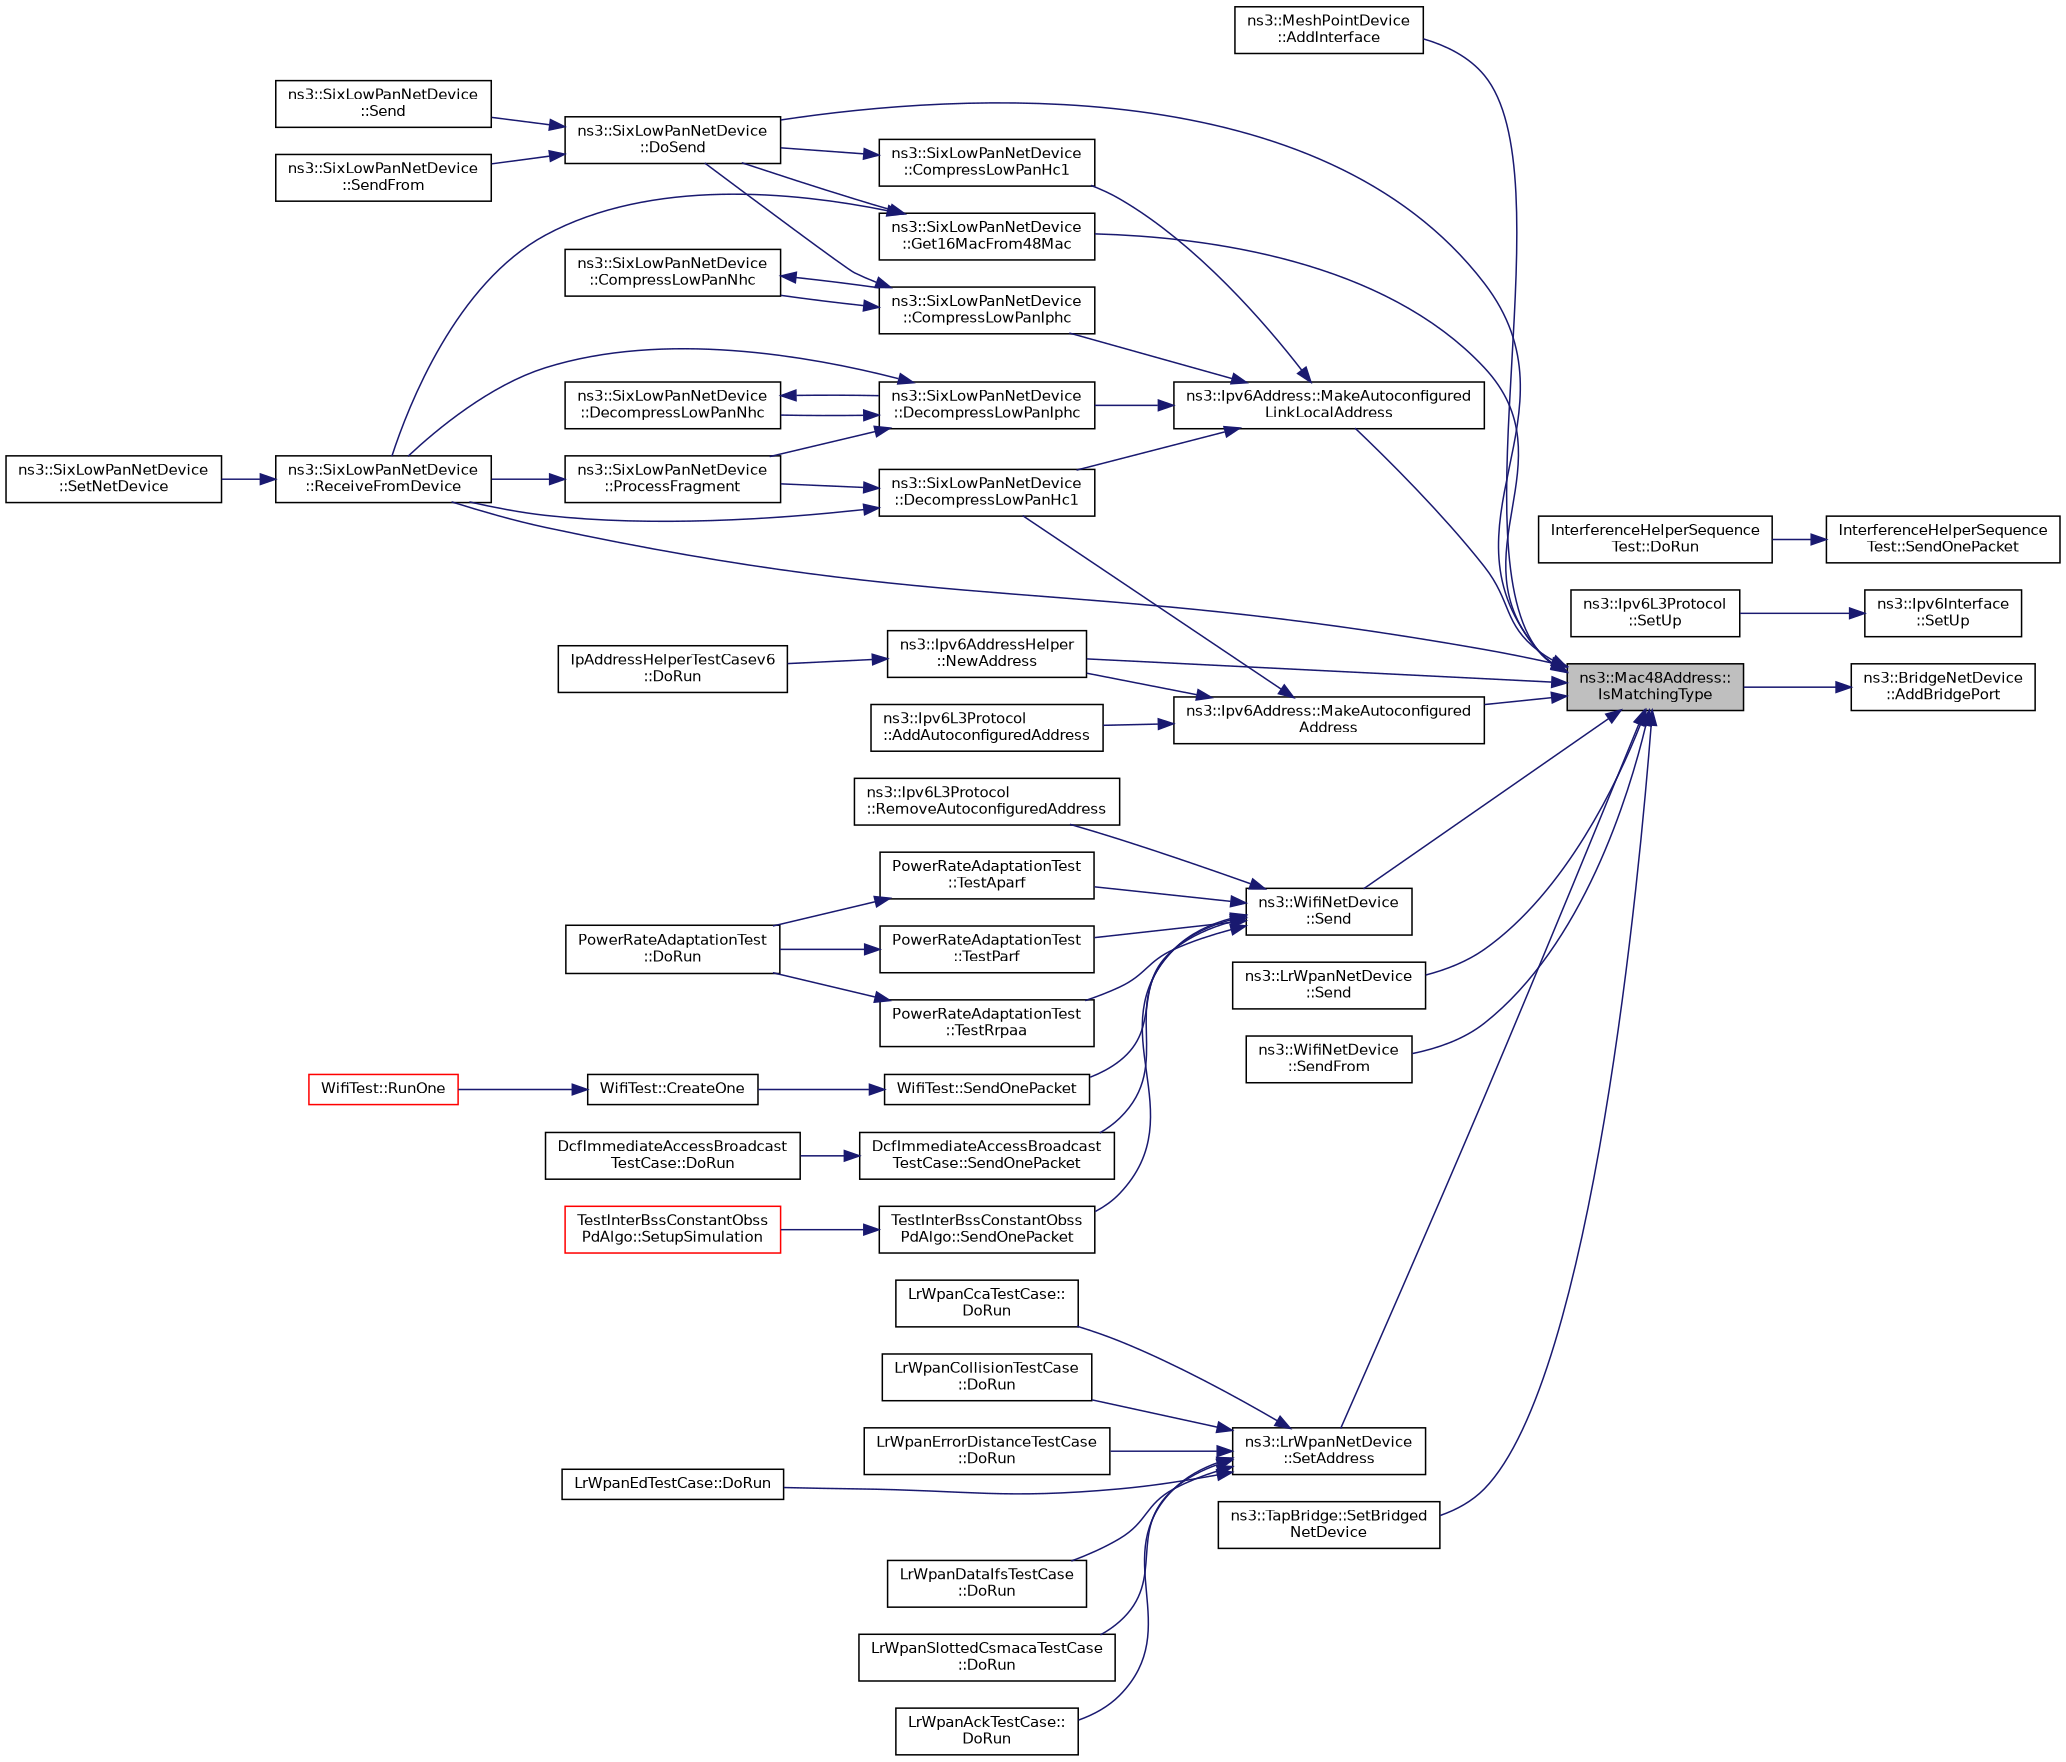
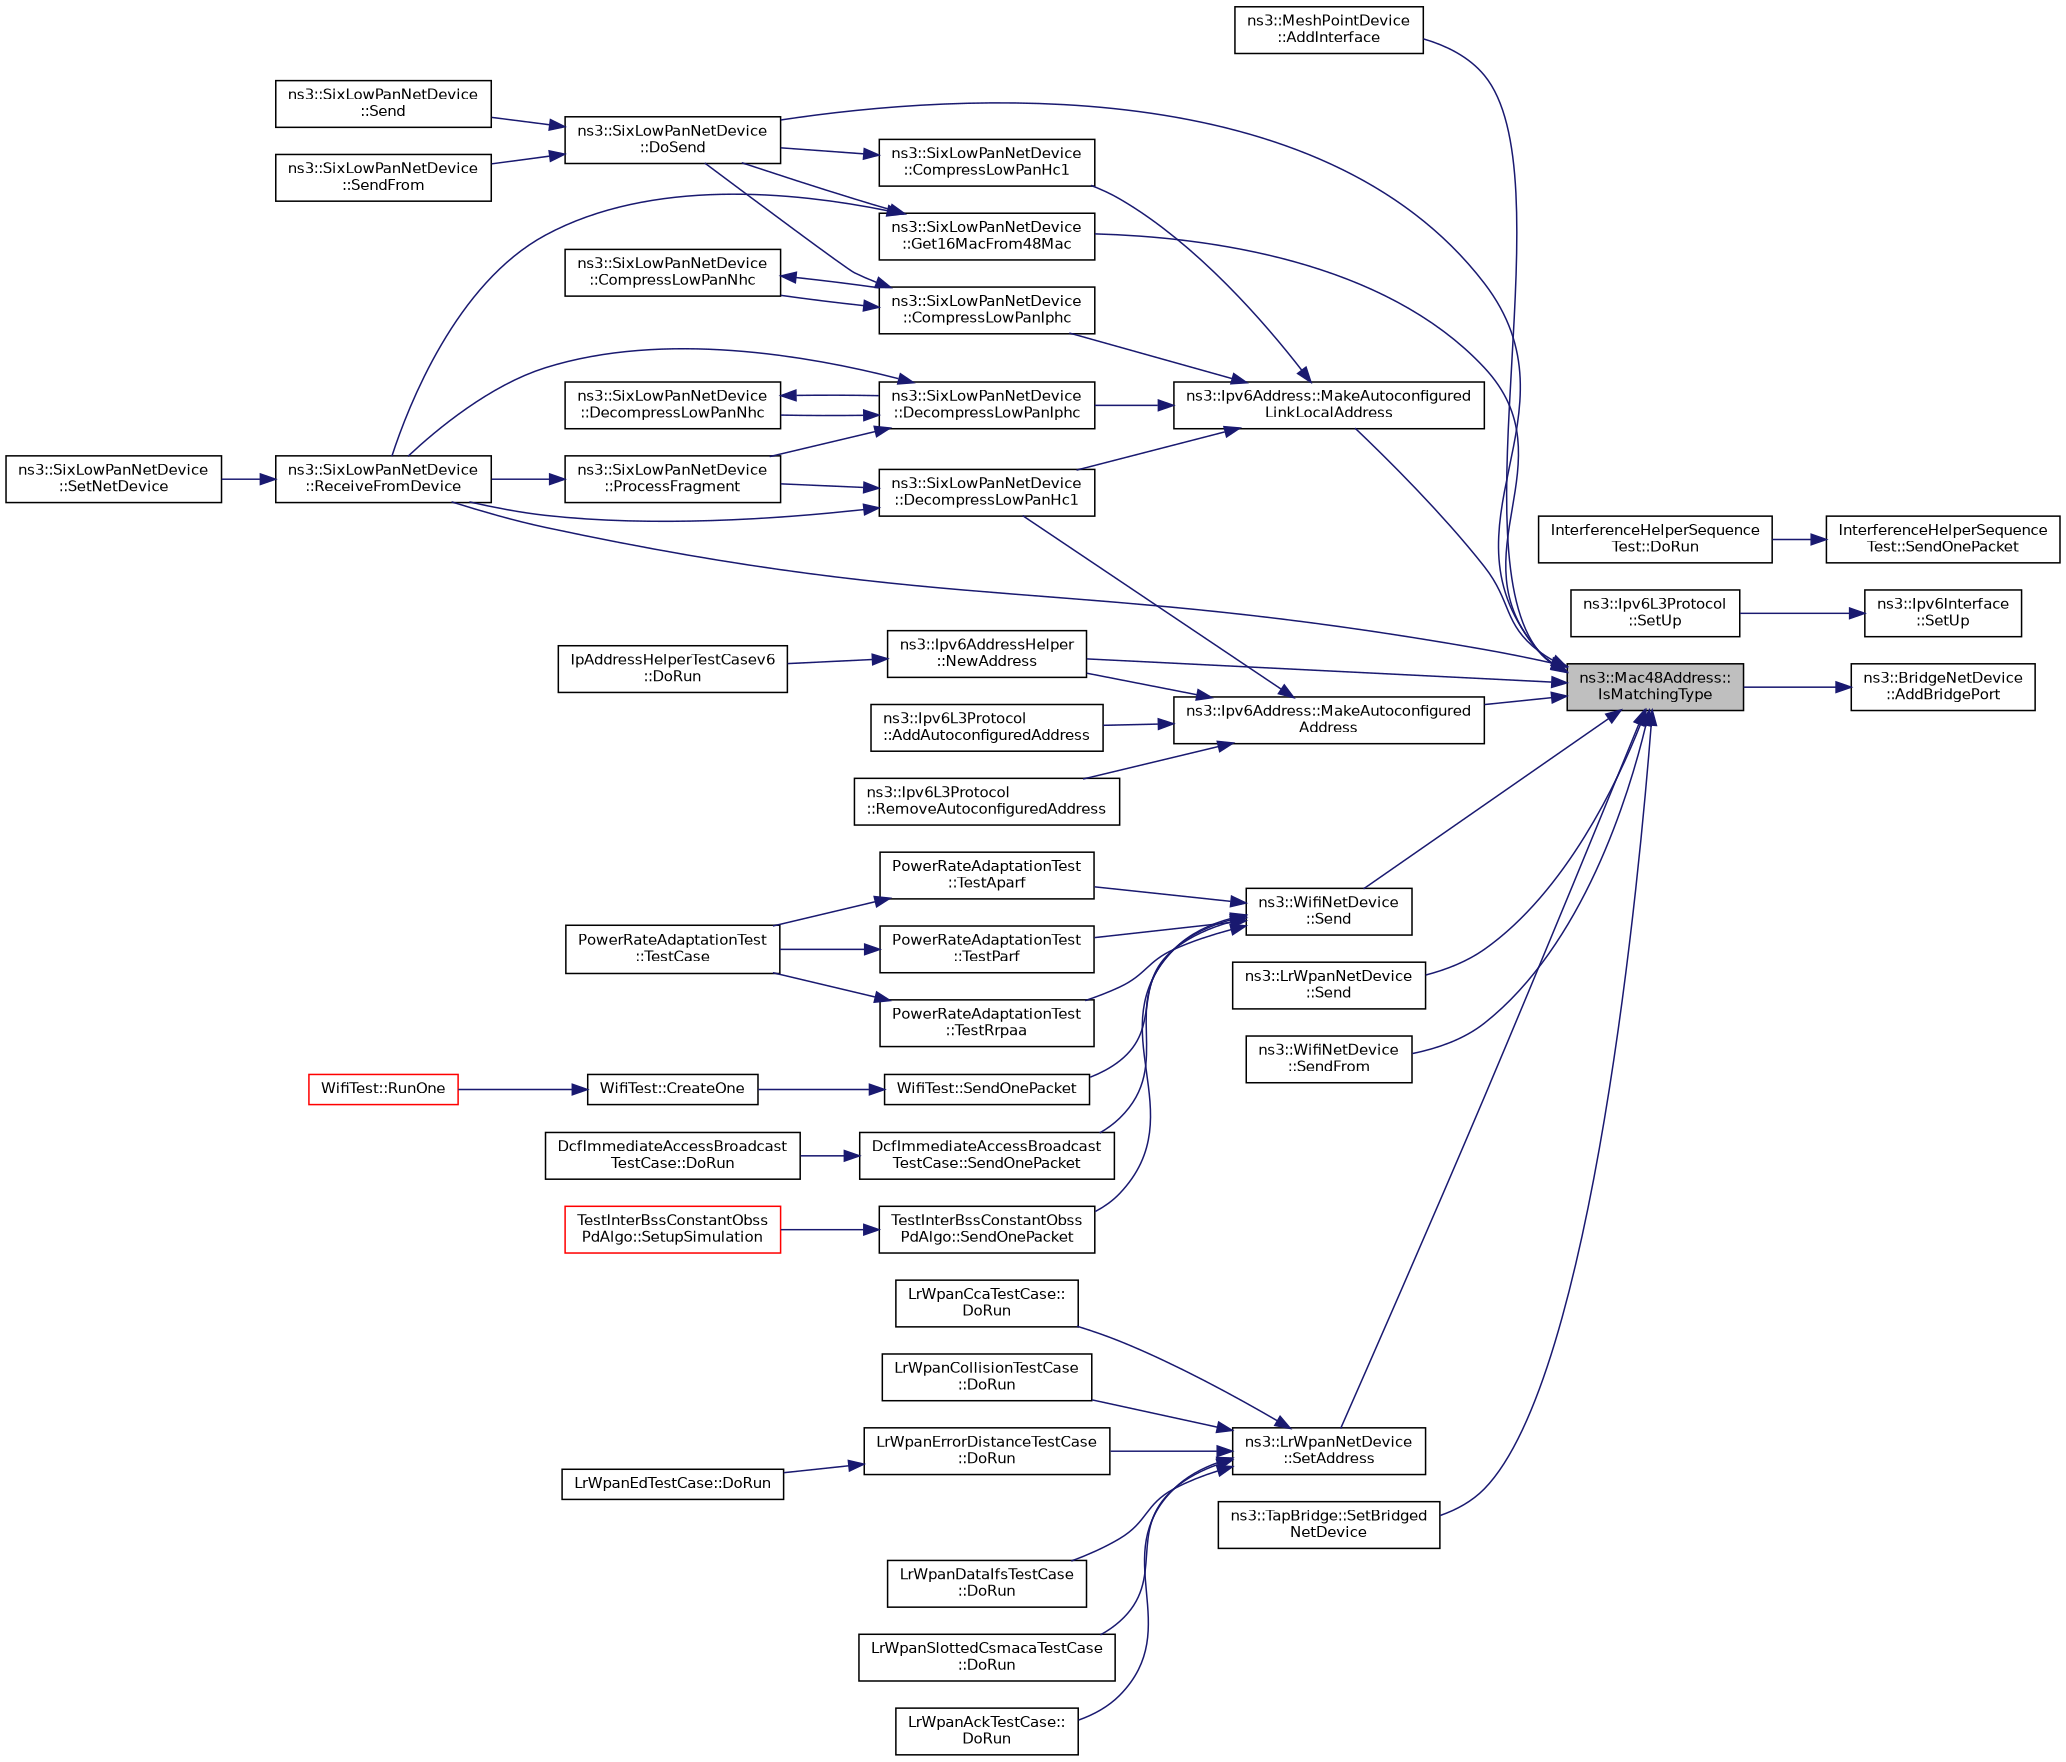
edge "ns3::Ipv6L3Protocol ::RemoveAutoconfiguredAddress" -> "ns3::WifiNetDevice ::Send": now "ns3::Ipv6L3Protocol ::RemoveAutoconfiguredAddress" -> "ns3::Ipv6Address::MakeAutoconfigured Address"
node "PowerRateAdaptationTest ::DoRun": label "PowerRateAdaptationTest ::DoRun" -> "PowerRateAdaptationTest ::TestCase"
edge "LrWpanEdTestCase::DoRun" -> "ns3::LrWpanNetDevice ::SetAddress": now "LrWpanEdTestCase::DoRun" -> "LrWpanErrorDistanceTestCase ::DoRun"
